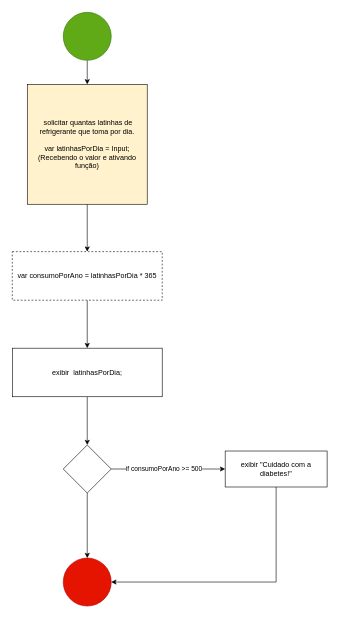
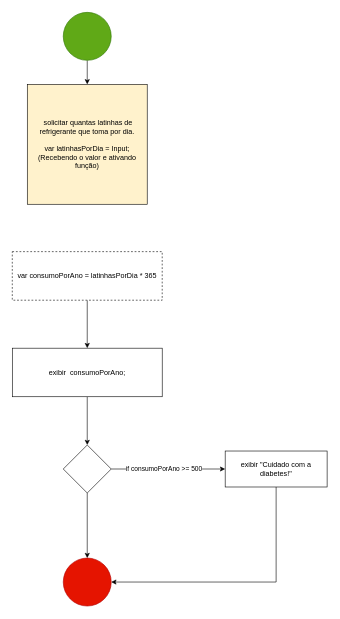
edge "solicitar quantas latinhas de refrigerante que toma por dia. var latinhasPorDia = Input; (Recebendo o valor e ativando função)" -> "var consumoPorAno = latinhasPorDia * 365": removed
node "exibir latinhasPorDia;": label "exibir latinhasPorDia;" -> "exibir consumoPorAno;"
